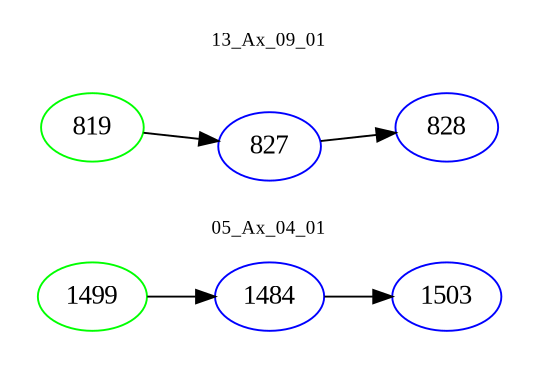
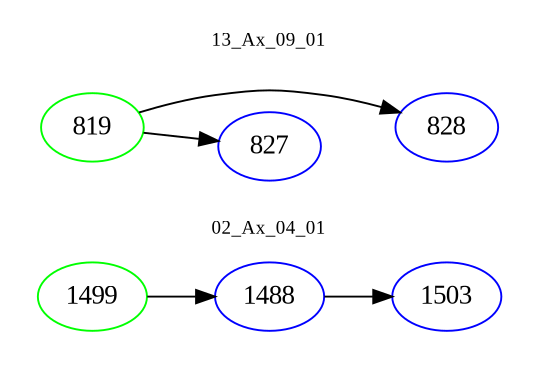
edge "827" -> "828": now "819" -> "828"
cluster "05_Ax_04_01": label "05_Ax_04_01" -> "02_Ax_04_01"
node "1484": label "1484" -> "1488"
